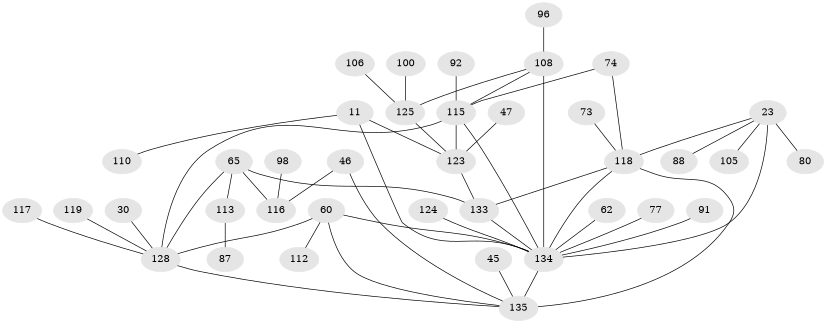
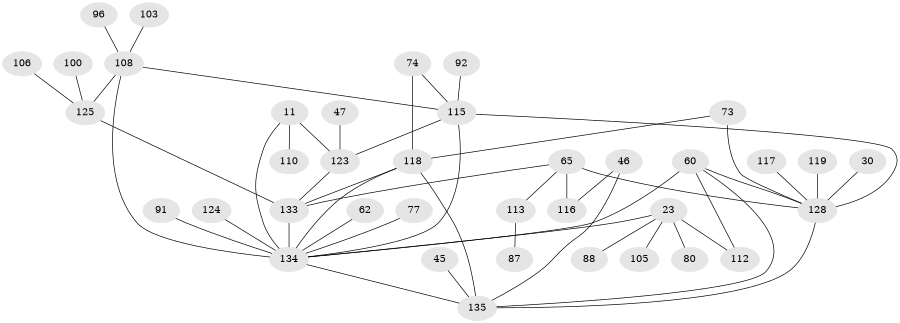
node "103": added
edge "23" -- "118": now "23" -- "112"
edge "125" -- "123": now "125" -- "133"
node "98": removed
edge "73" -- "128": added
